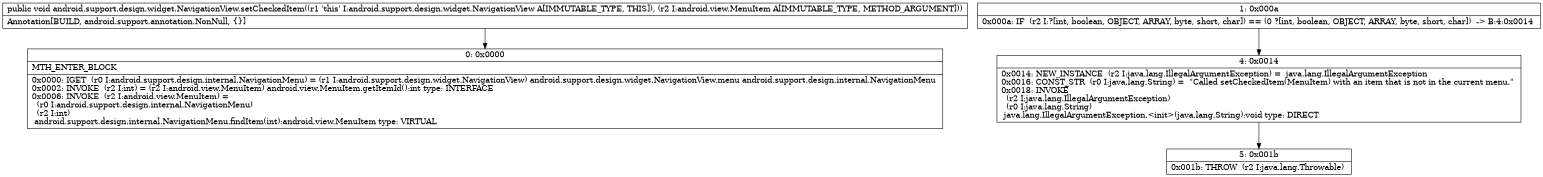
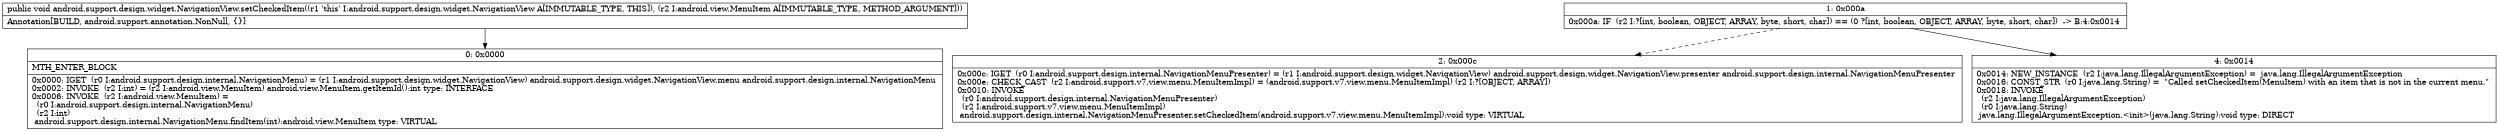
node "2: 0x000c": added
node "5: 0x001b": removed
